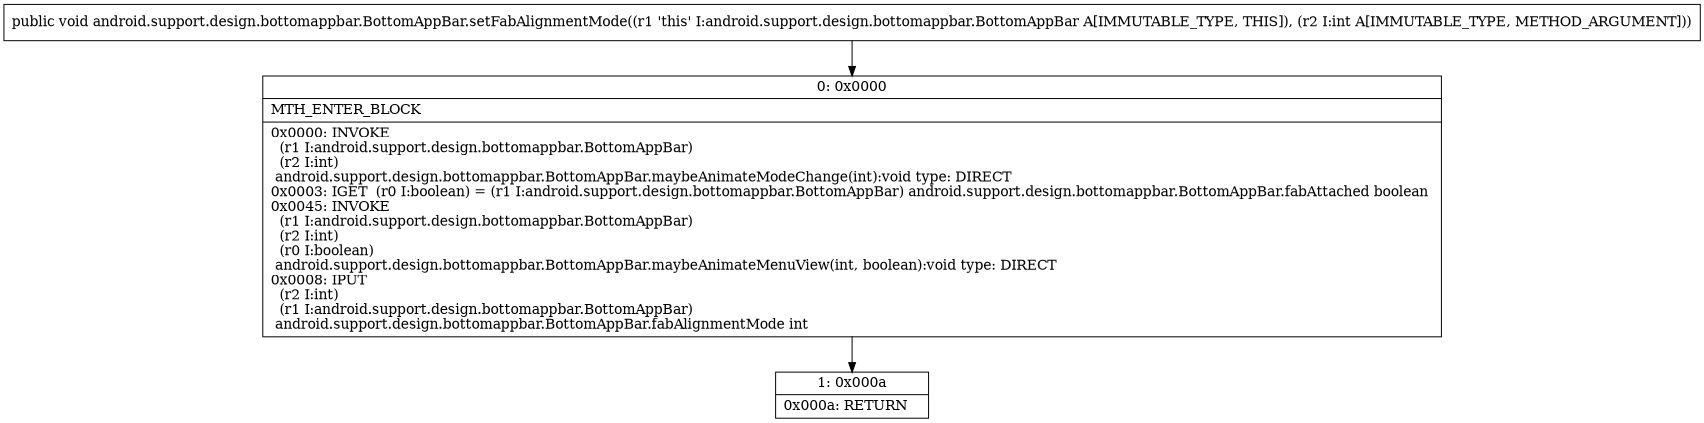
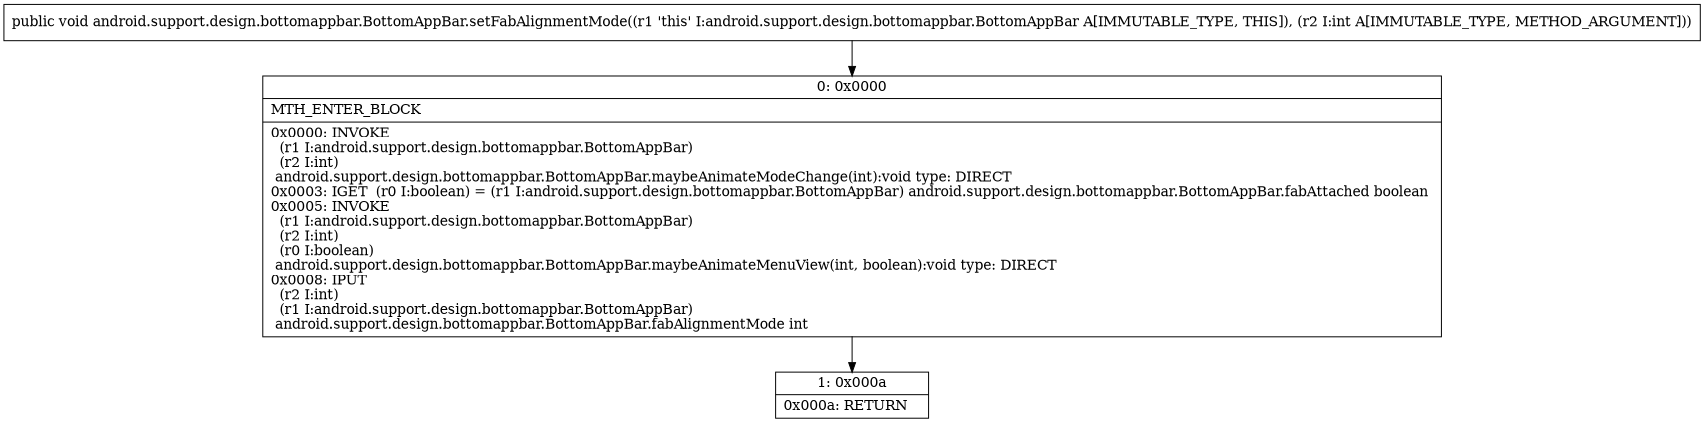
node "0: 0x0000": text "0x0045: INVOKE" -> "0x0005: INVOKE"
